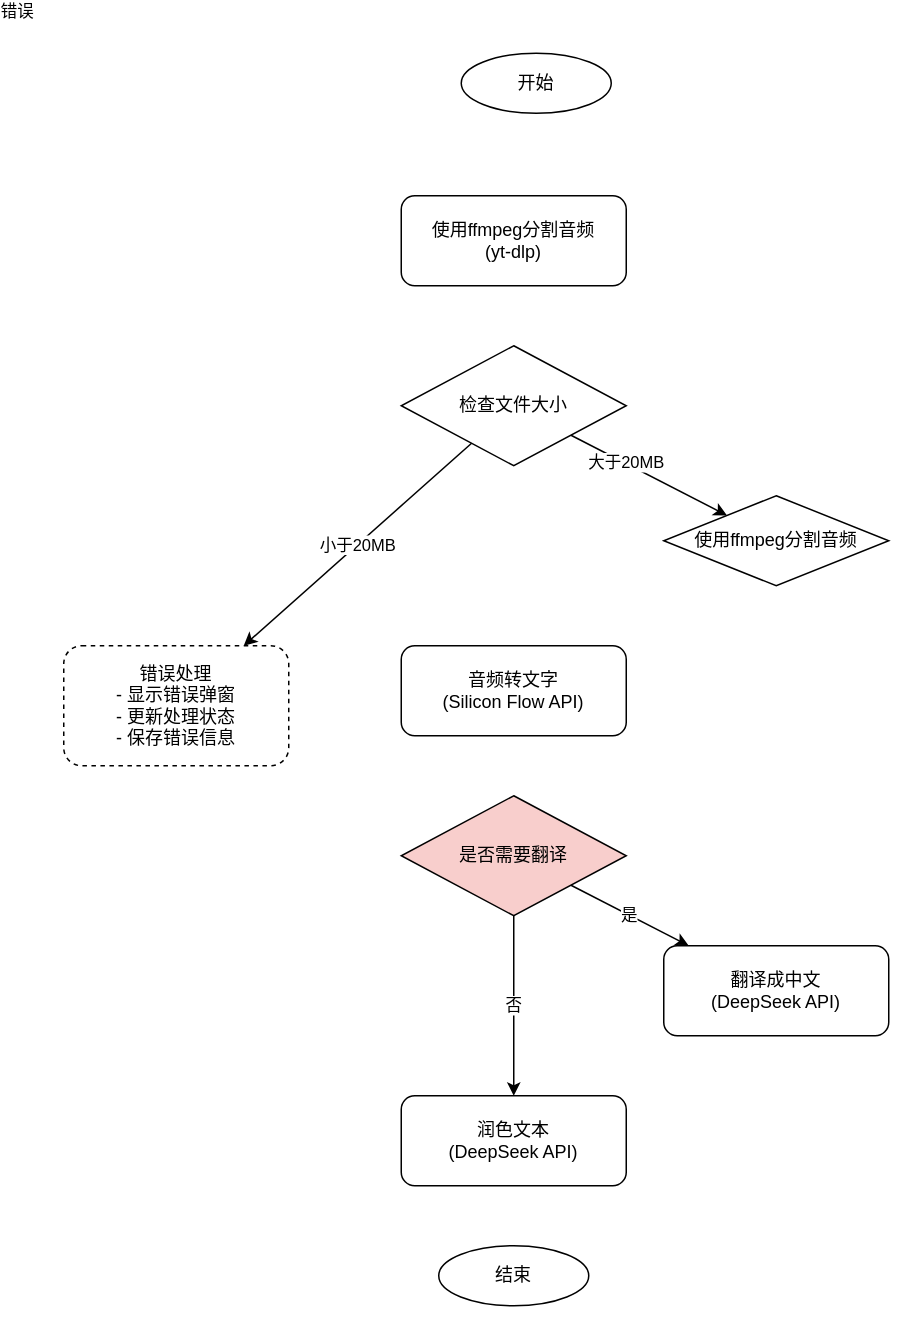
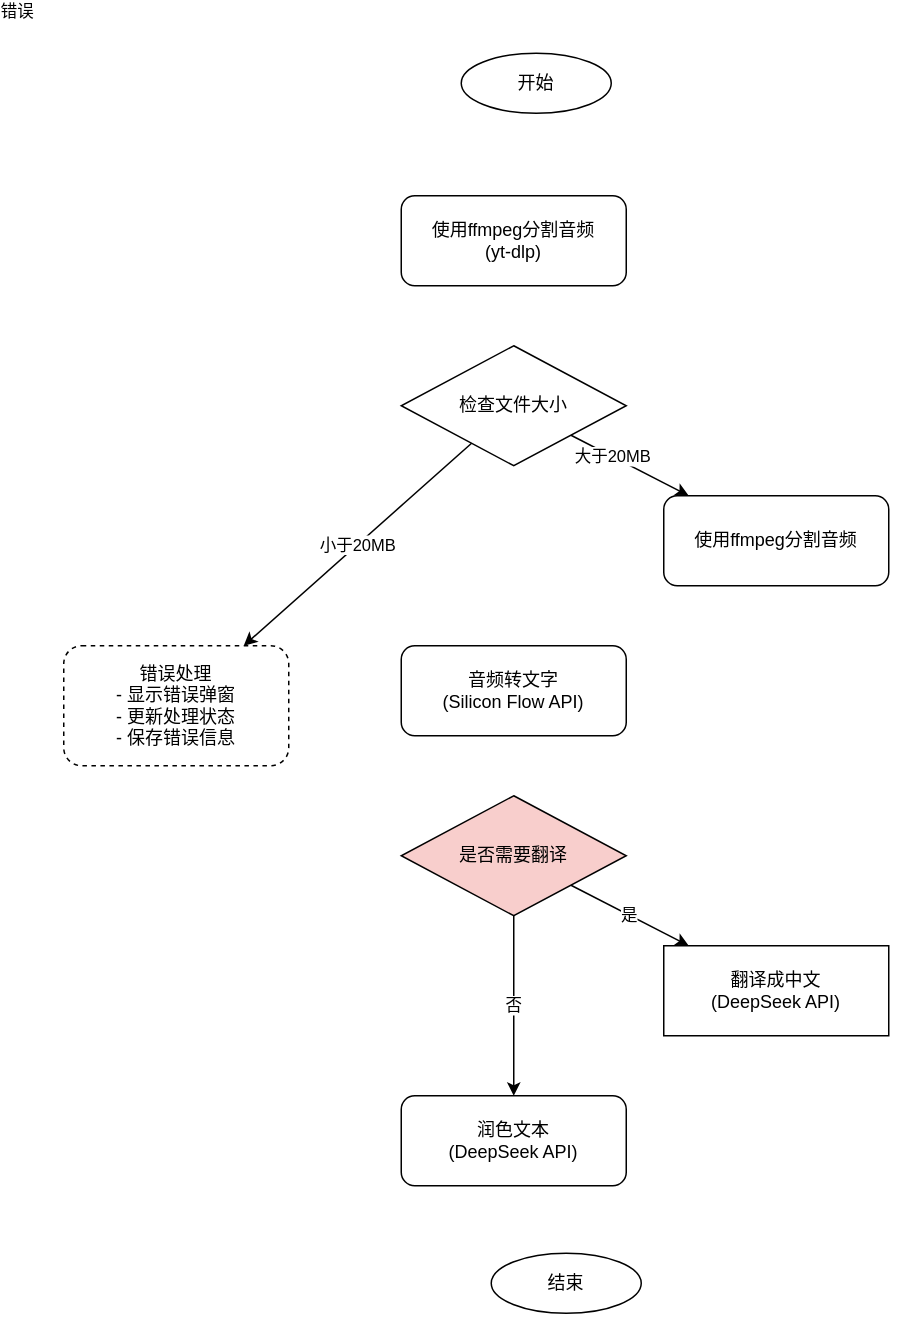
node "使用ffmpeg分割音频": shape diamond -> rounded rectangle
node "翻译成中文 (DeepSeek API)": shape rounded rectangle -> rectangle
node "结束": moved (514, 1276) -> (566, 1283)
